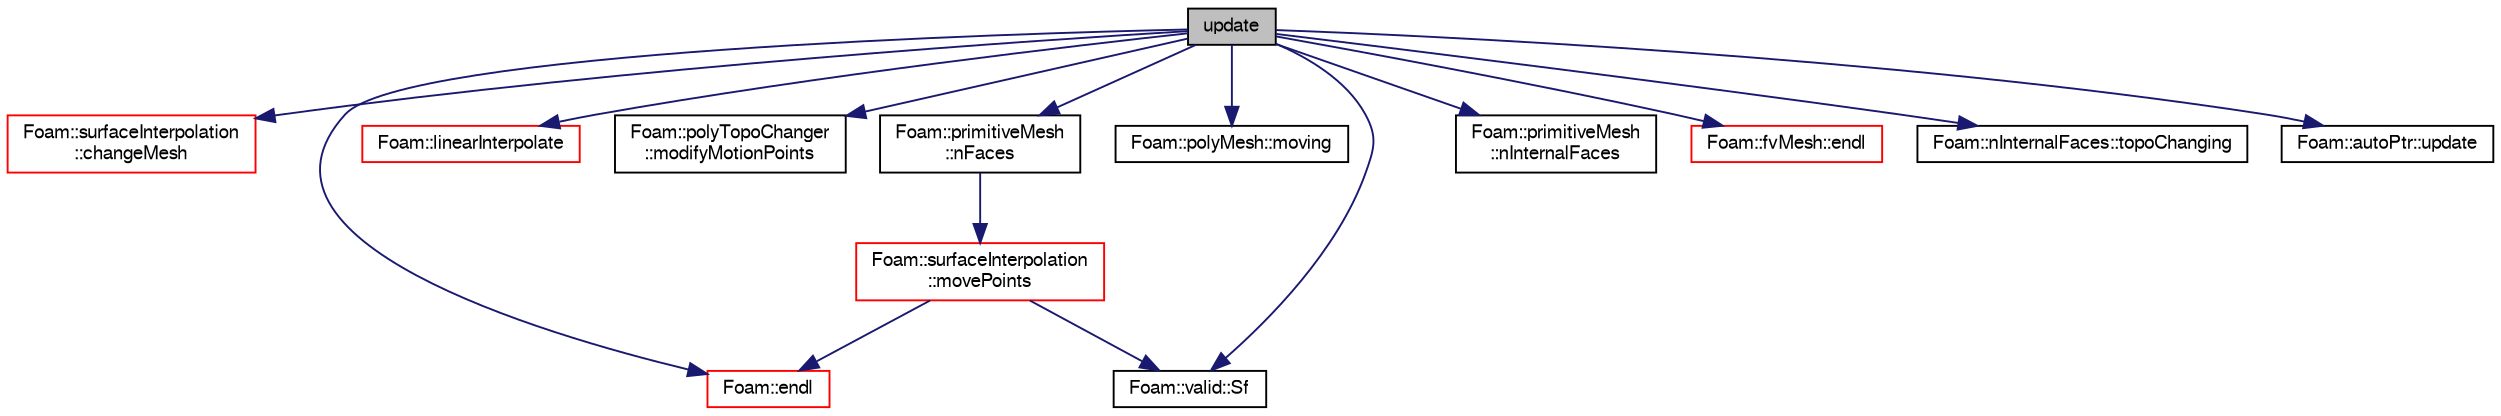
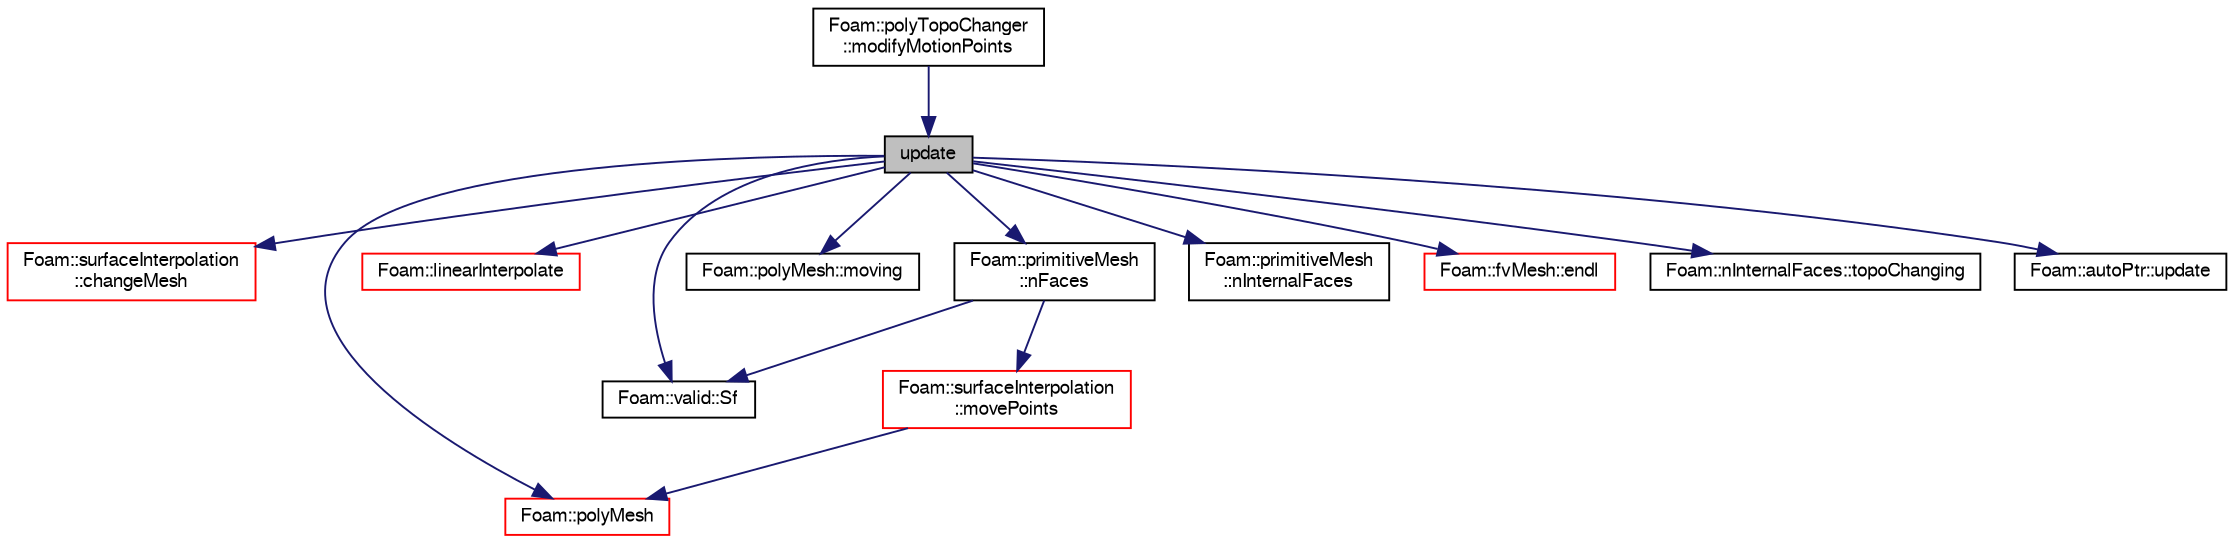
edge "update" -> "Foam::polyTopoChanger ::modifyMotionPoints": reversed
edge "Foam::surfaceInterpolation ::movePoints" -> "Foam::valid::Sf": now "Foam::primitiveMesh ::nFaces" -> "Foam::valid::Sf"
node "Foam::endl": label "Foam::endl" -> "Foam::polyMesh"
